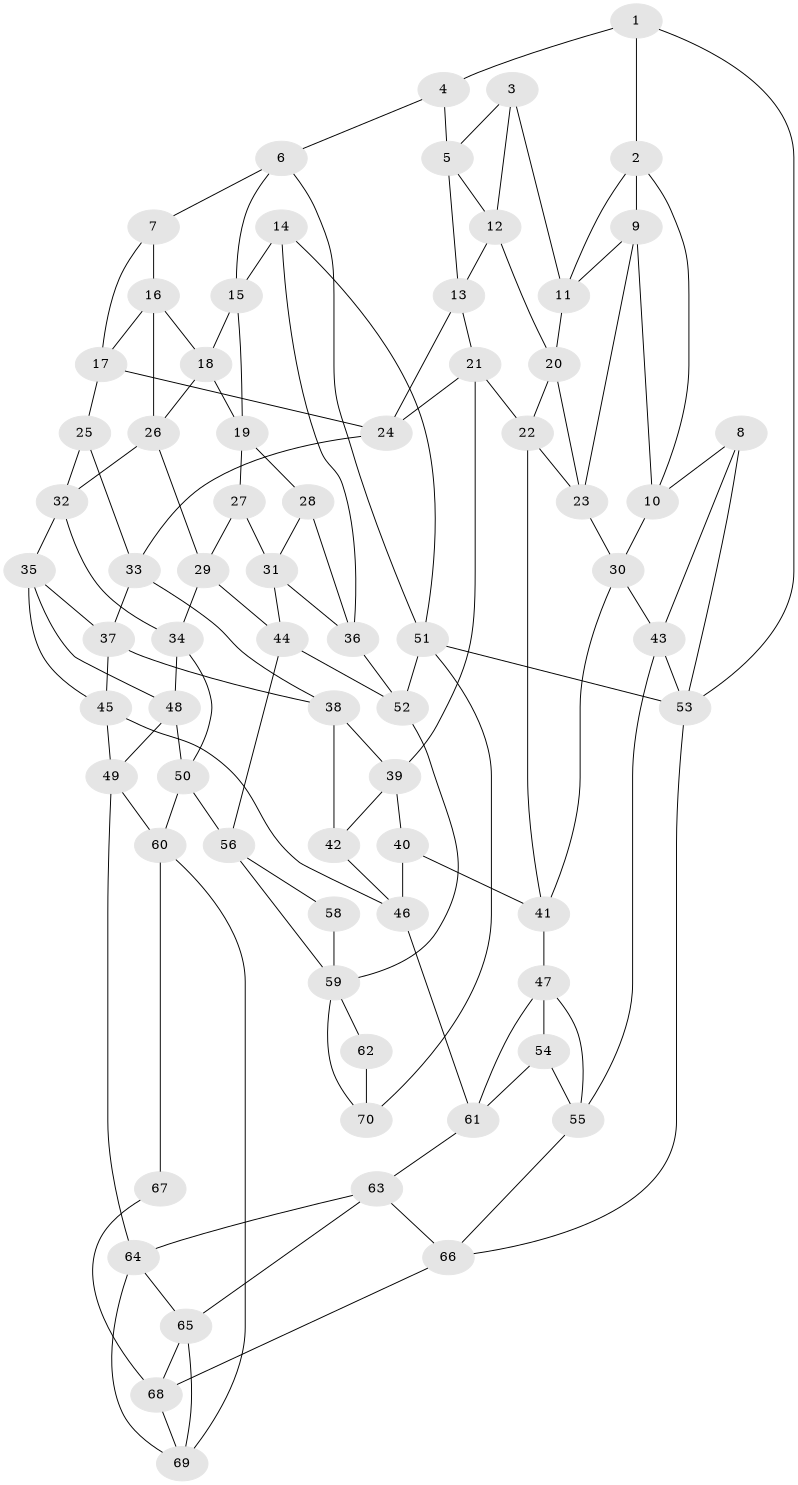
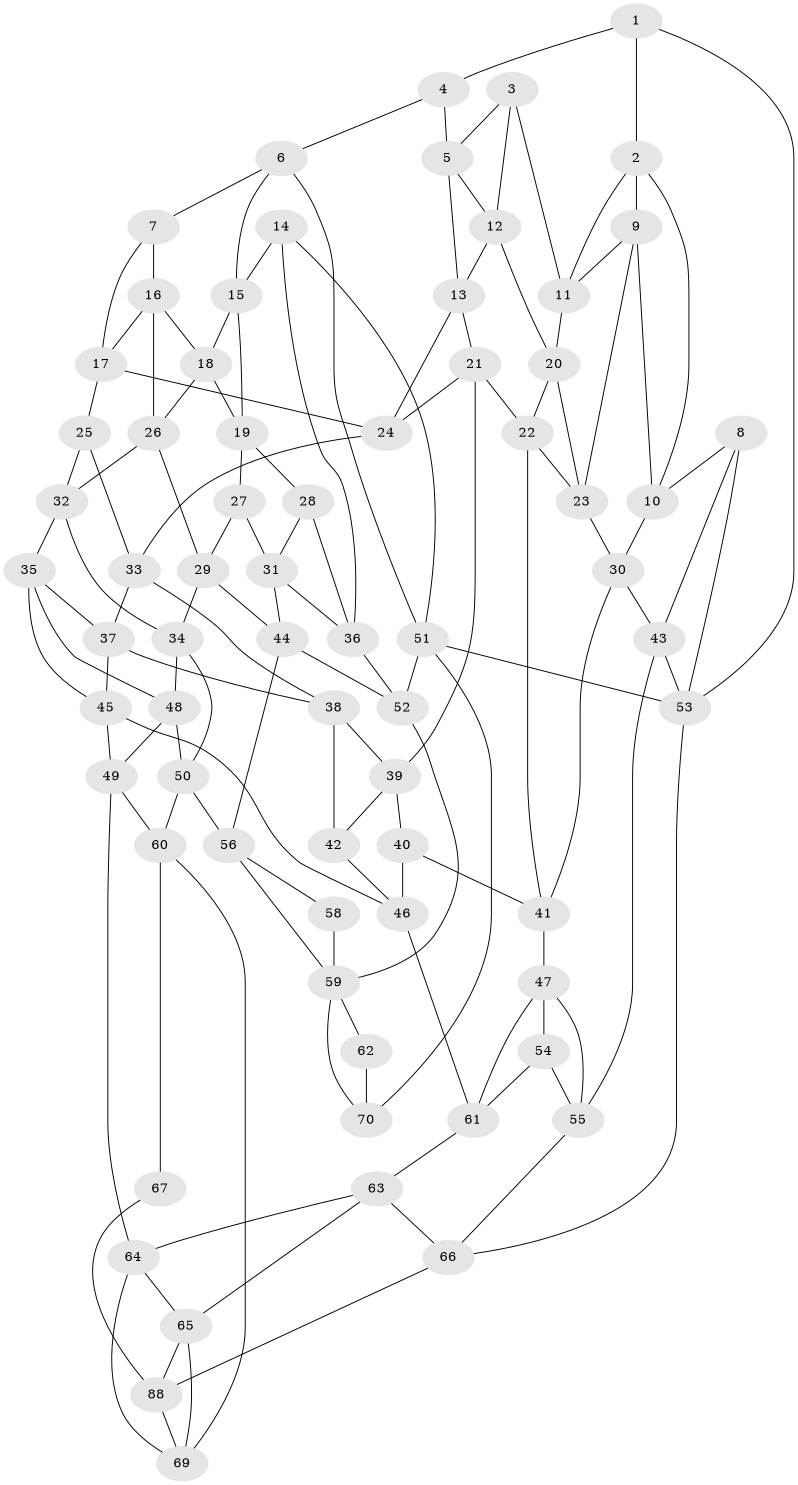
node "68": label "68" -> "88"
